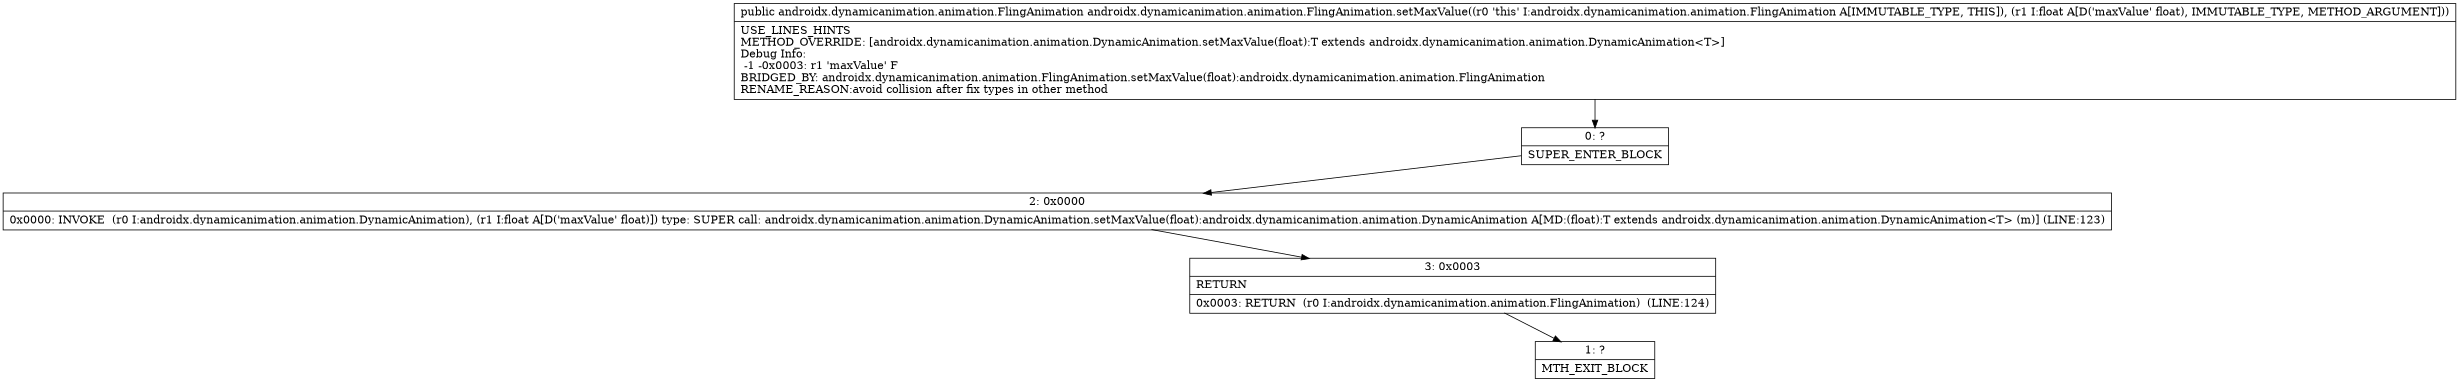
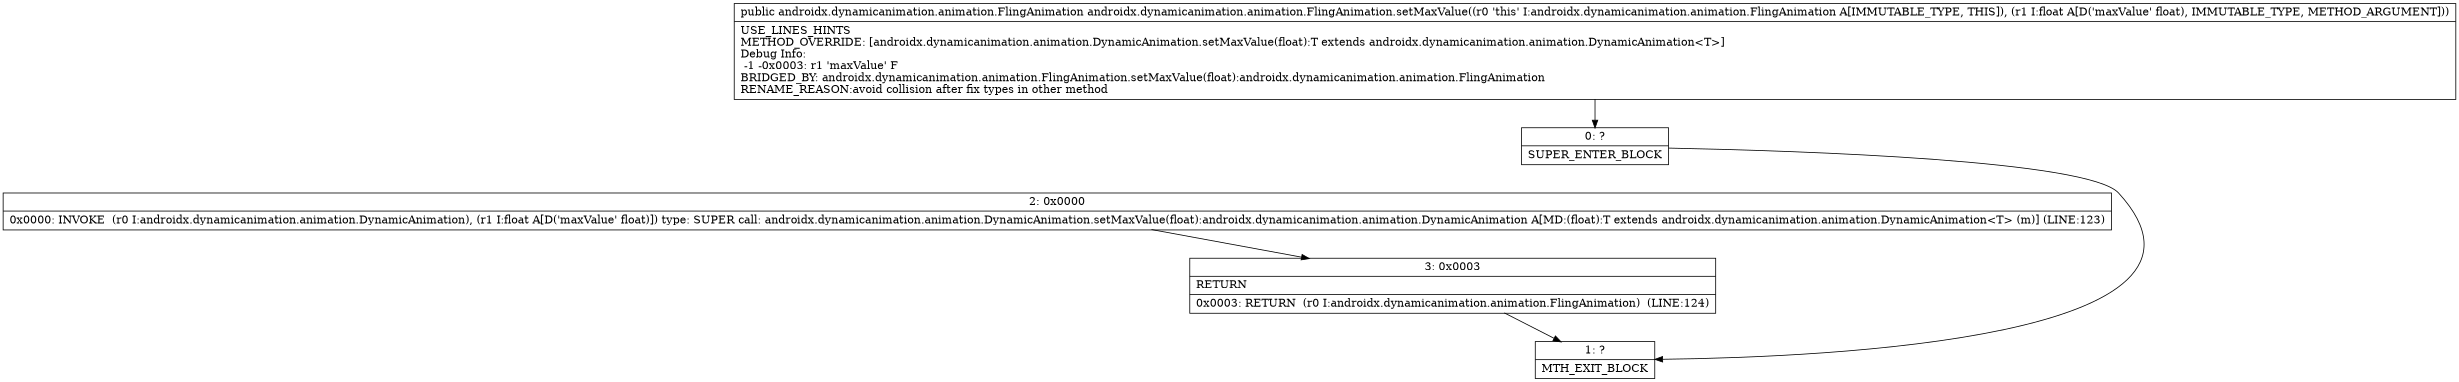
edge "0: ?" -> "2: 0x0000": now "0: ?" -> "1: ?"
